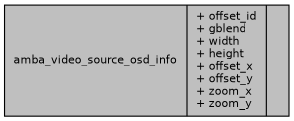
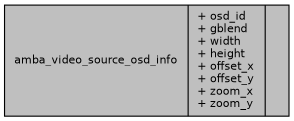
node "amba_video_source_osd_info": text "+ offset_id" -> "+ osd_id"
